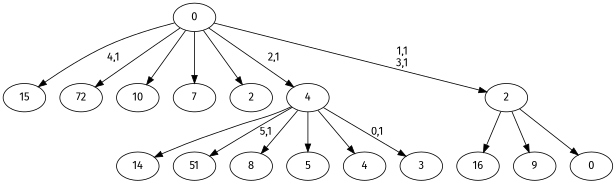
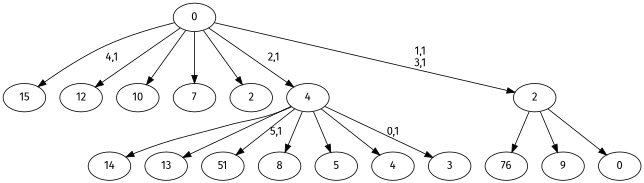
node "72": label "72" -> "12"
node "13": added
node "16": label "16" -> "76"
